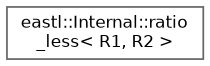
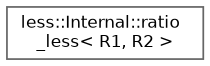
node "eastl::Internal::ratio _less< R1, R2 >": label "eastl::Internal::ratio _less< R1, R2 >" -> "less::Internal::ratio _less< R1, R2 >"
